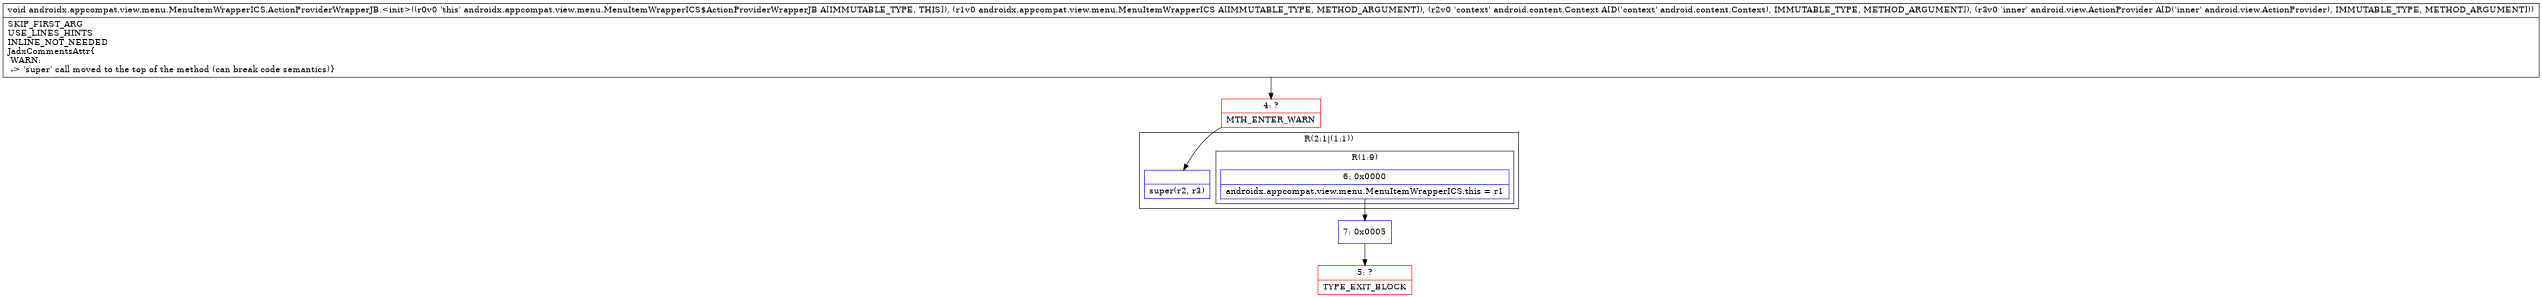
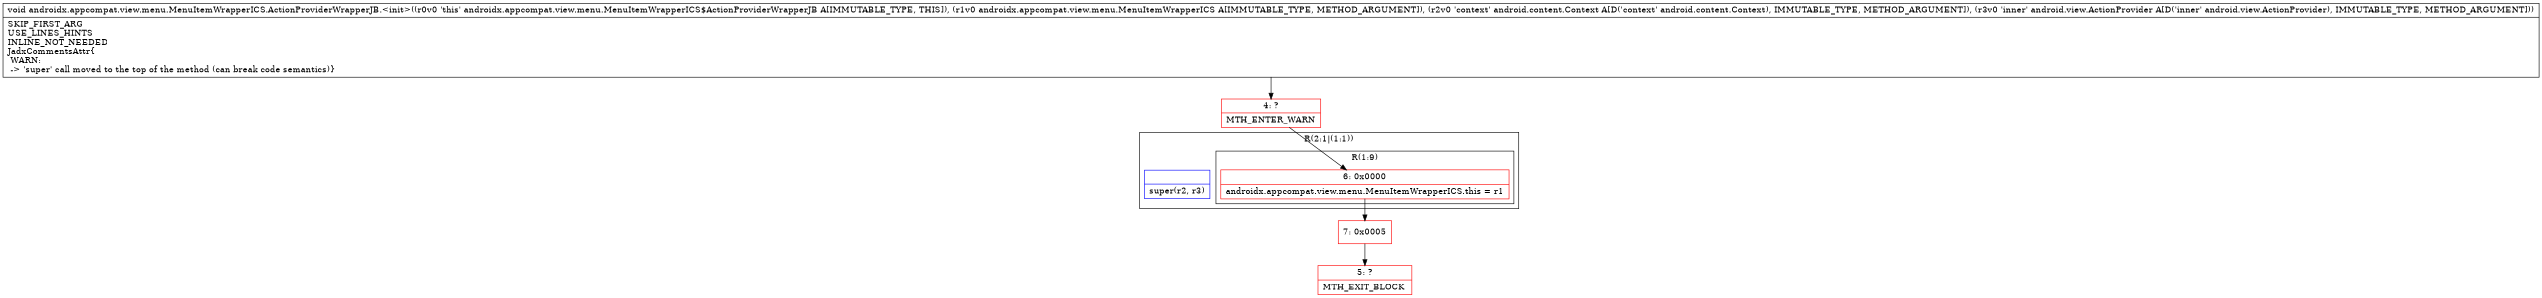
edge "4: ?" -> "super(r2, r3)": now "4: ?" -> "6: 0x0000"
node "6: 0x0000": color blue -> red
node "7: 0x0005": color blue -> red
node "5: ?": text "TYPE_EXIT_BLOCK" -> "MTH_EXIT_BLOCK"
